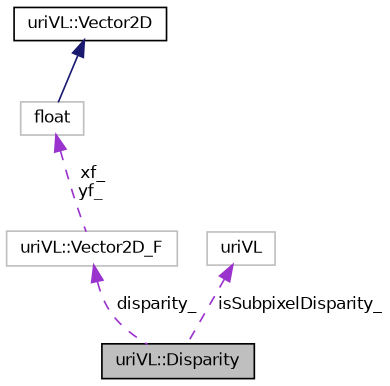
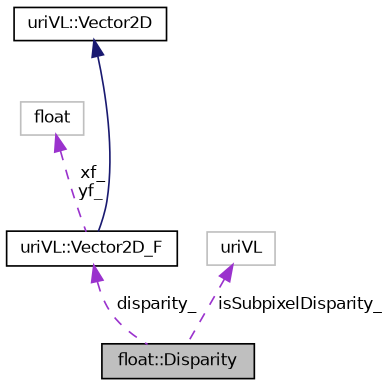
edge "float" -> "uriVL::Vector2D": now "uriVL::Vector2D_F" -> "uriVL::Vector2D"
node "uriVL::Vector2D_F": color grey75 -> black
node "uriVL::Disparity": label "uriVL::Disparity" -> "float::Disparity"
